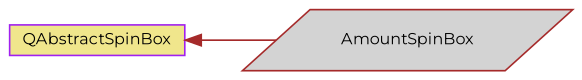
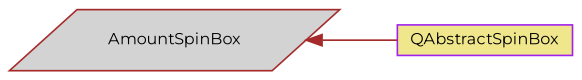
edge "AmountSpinBox" -> "QAbstractSpinBox": reversed
